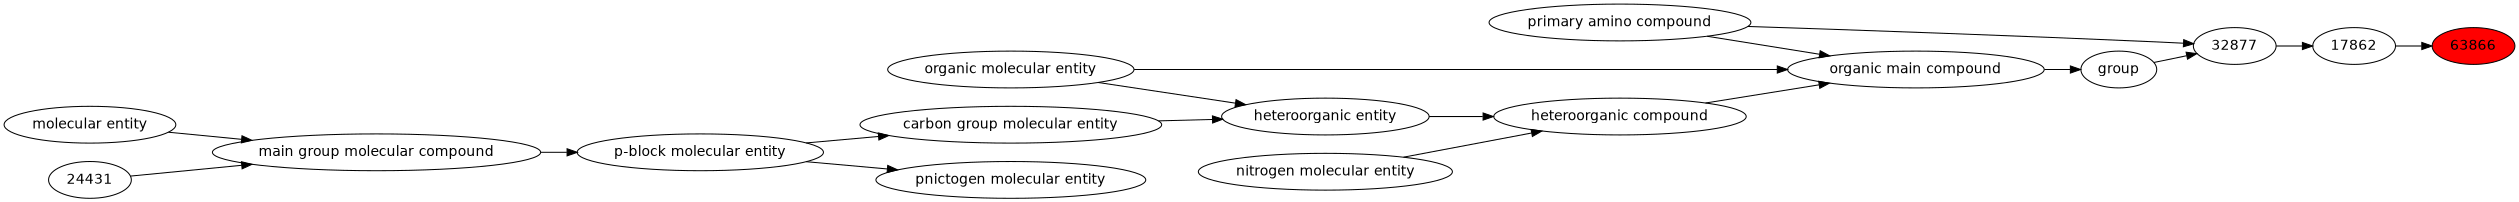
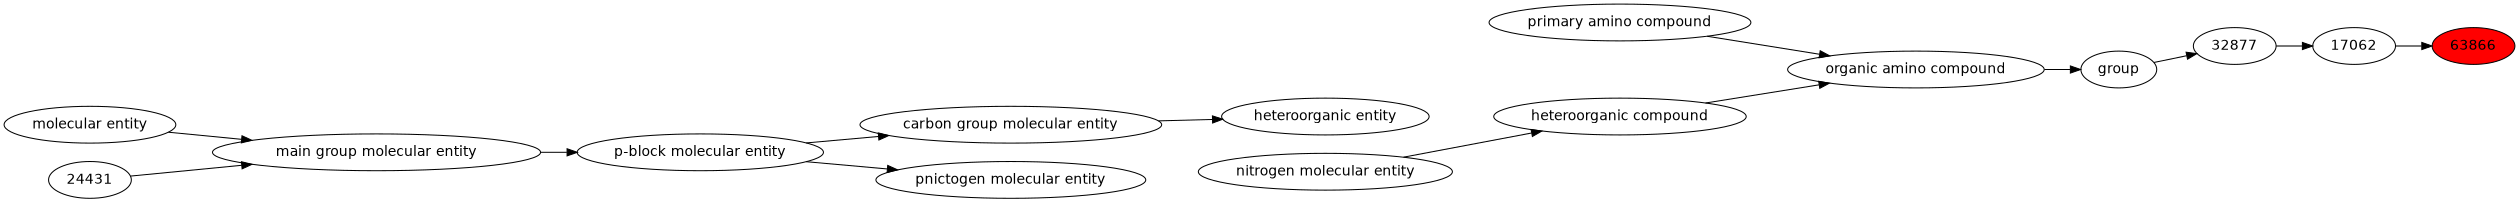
edge "primary amino compound" -> "32877": removed
node "17862": label "17862" -> "17062"
node "organic molecular entity": removed
node "organic main compound": label "organic main compound" -> "organic amino compound"
edge "heteroorganic entity" -> "heteroorganic compound": removed
node "main group molecular compound": label "main group molecular compound" -> "main group molecular entity"
